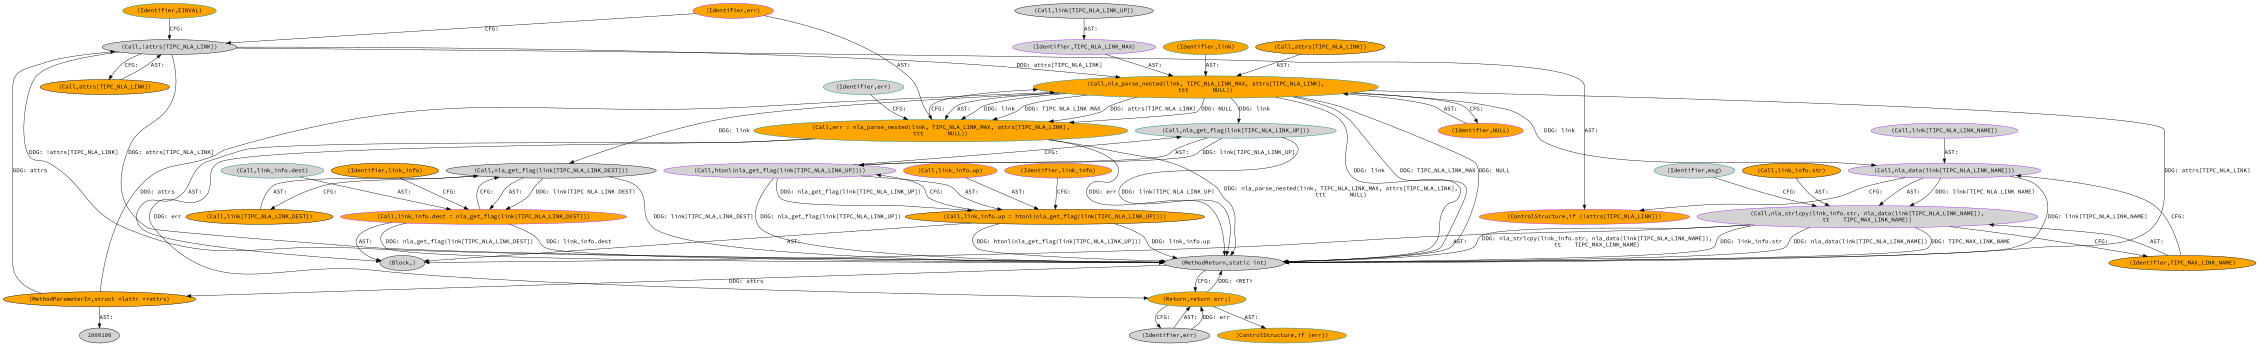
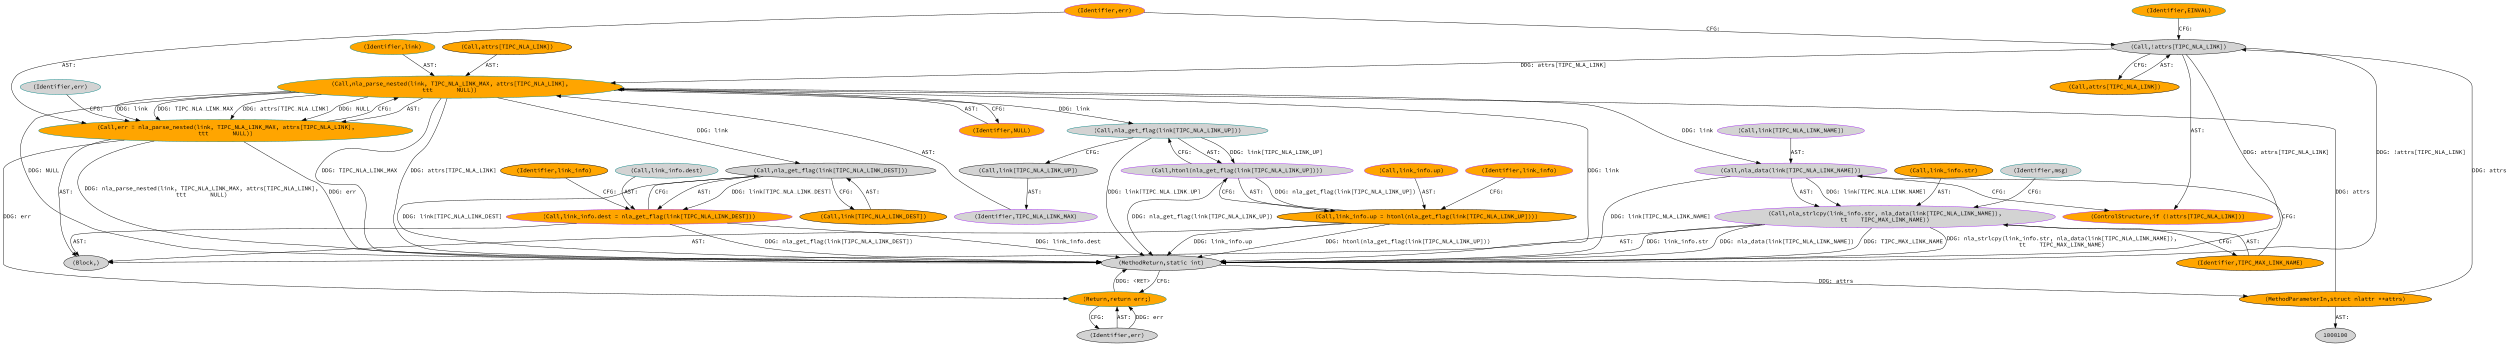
edge "(Call,nla_get_flag(link[TIPC_NLA_LINK_UP]))" -> "(Call,link[TIPC_NLA_LINK_UP])": added, label "CFG:"
node "(ControlStructure,if (err))": removed
